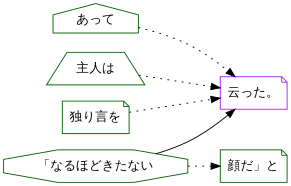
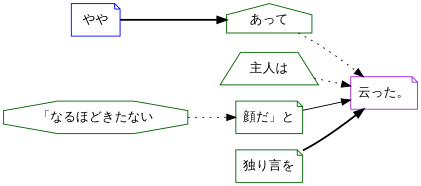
node "やや": added
edge "独り言を" -> "云った。": style dotted -> bold
edge "「なるほどきたない" -> "云った。": now "顔だ」と" -> "云った。"
